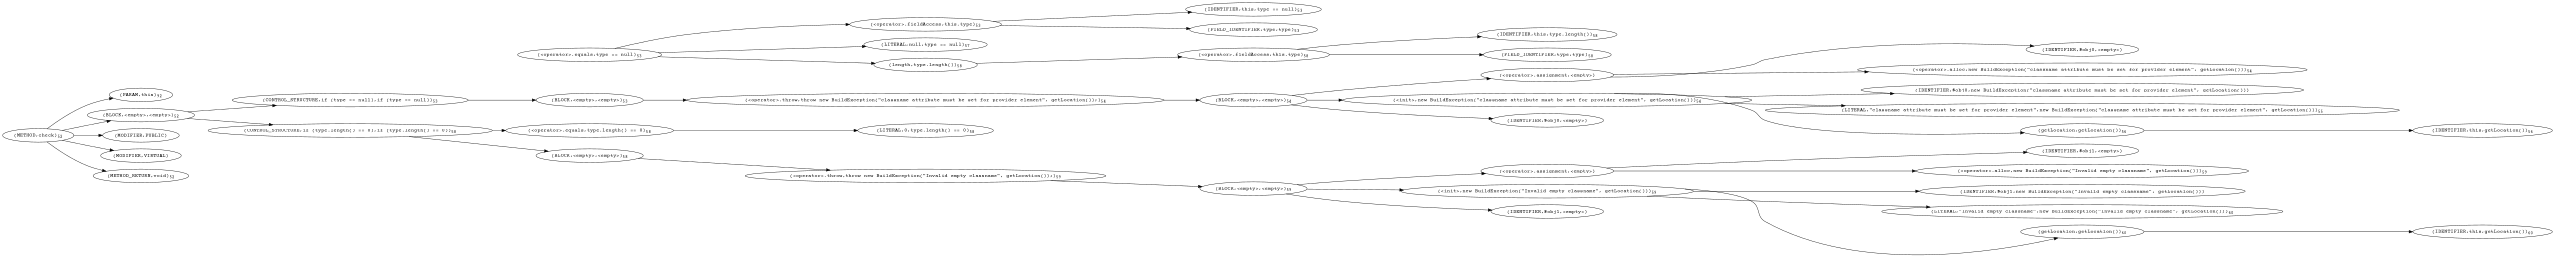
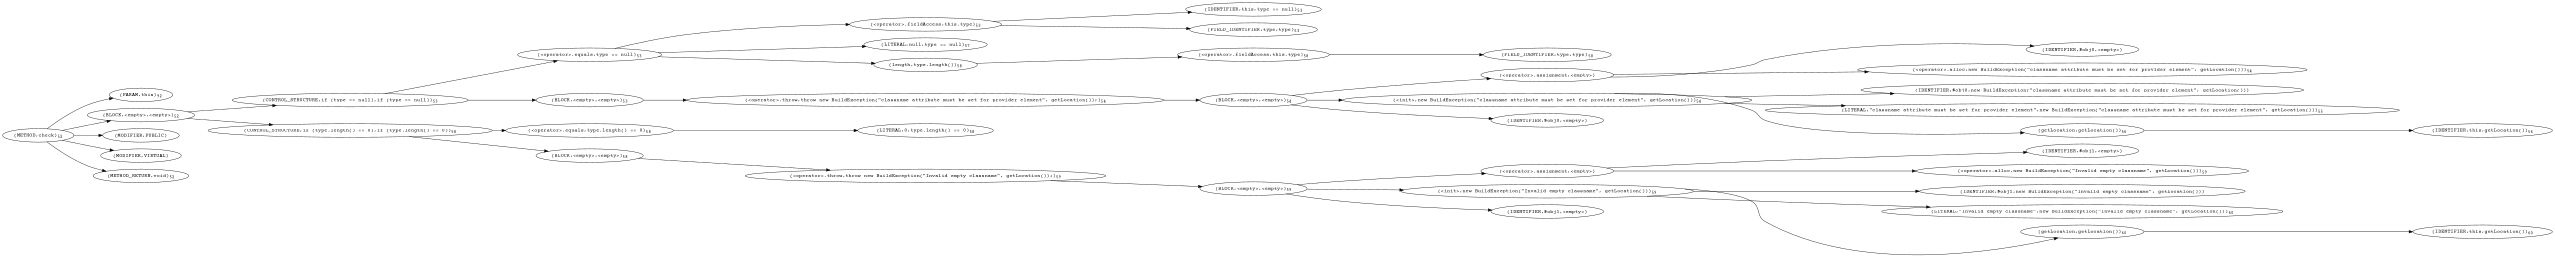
node "(IDENTIFIER,this,type.length())": removed
edge "(CONTROL_STRUCTURE,if (type == null),if (type == null))" -> "(<operator>.equals,type == null)": added
